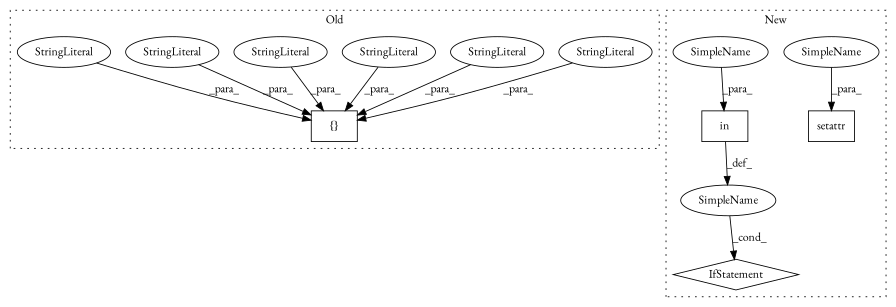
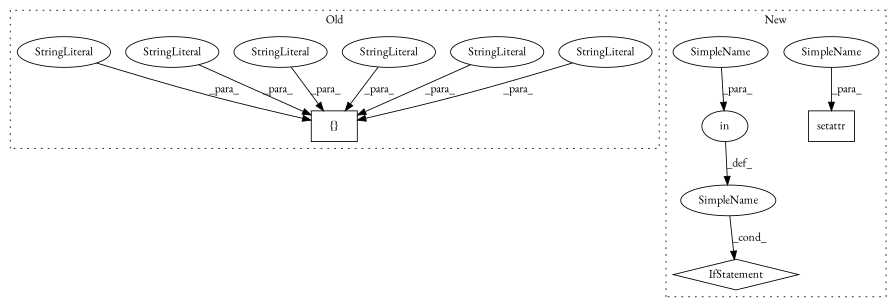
node "in": shape box -> ellipse
